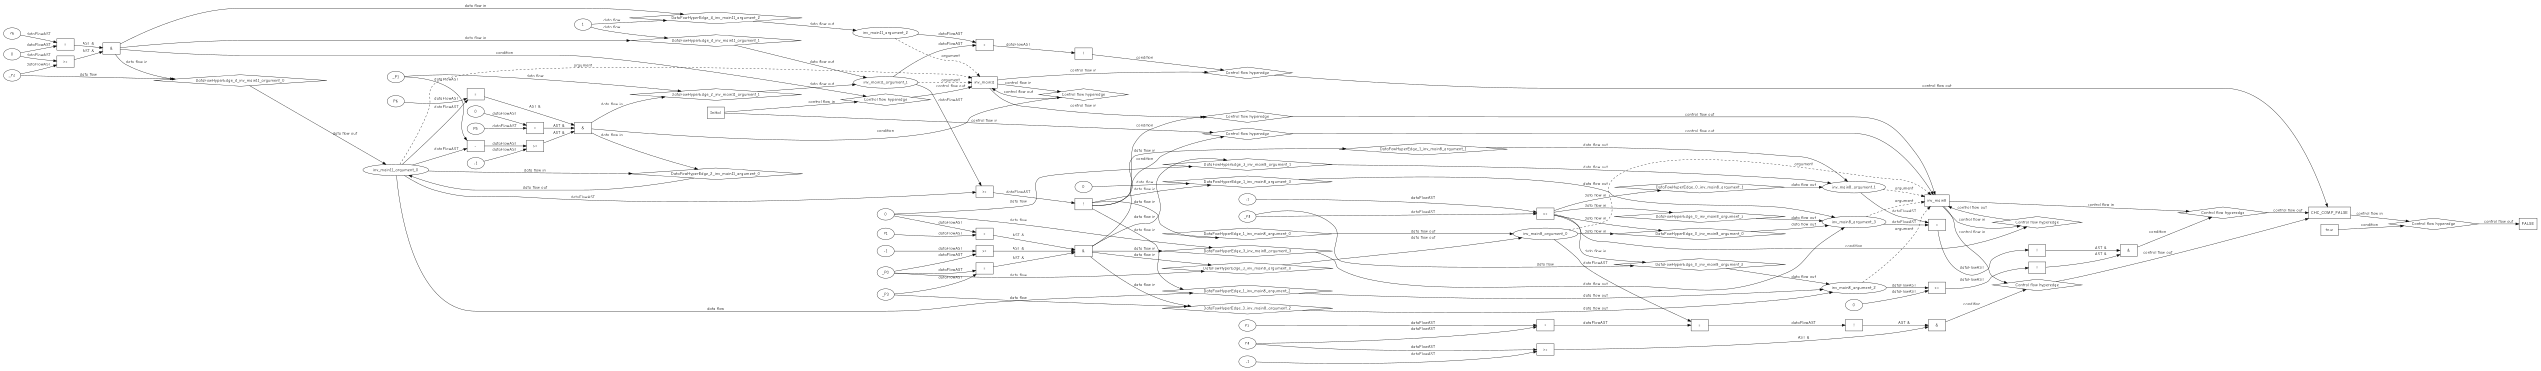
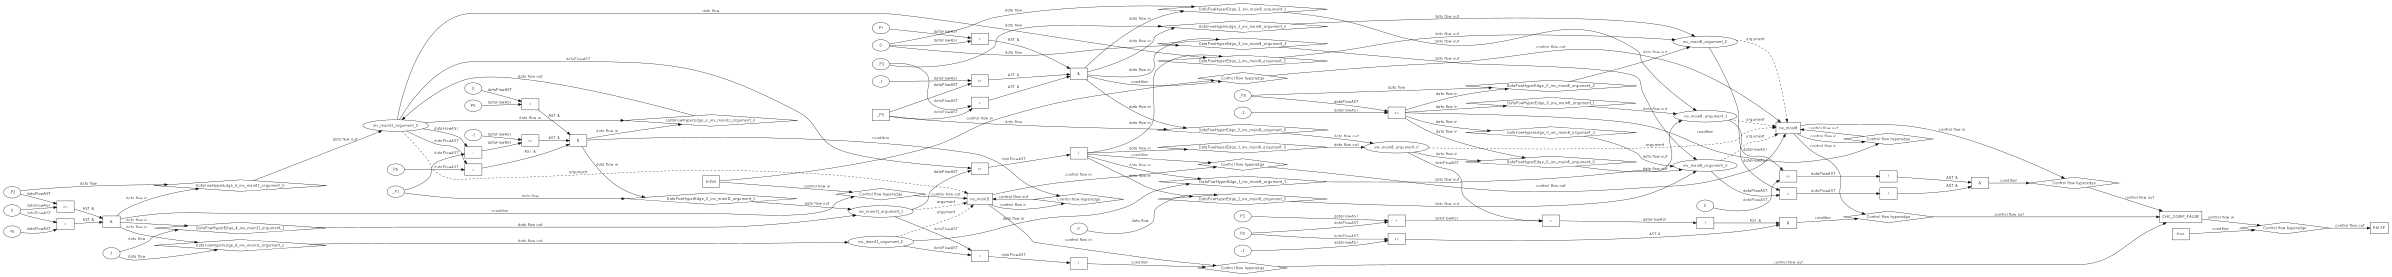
edge "inv_main11_argument_2" -> "DataFowHyperEdge_1_inv_main8_argument_1": added, label "data flow in"
node "_P0": shape ellipse -> box
